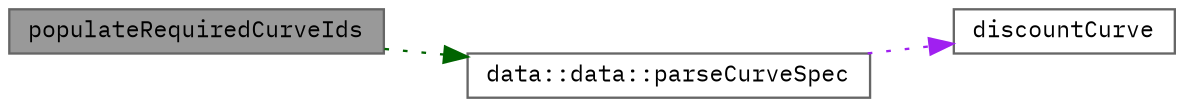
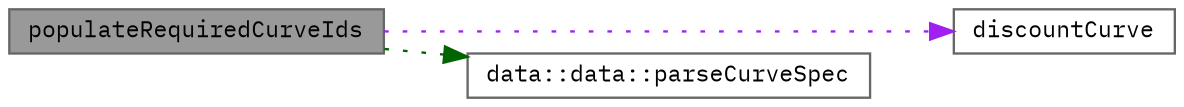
edge "data::data::parseCurveSpec" -> "discountCurve": now "populateRequiredCurveIds" -> "discountCurve"
